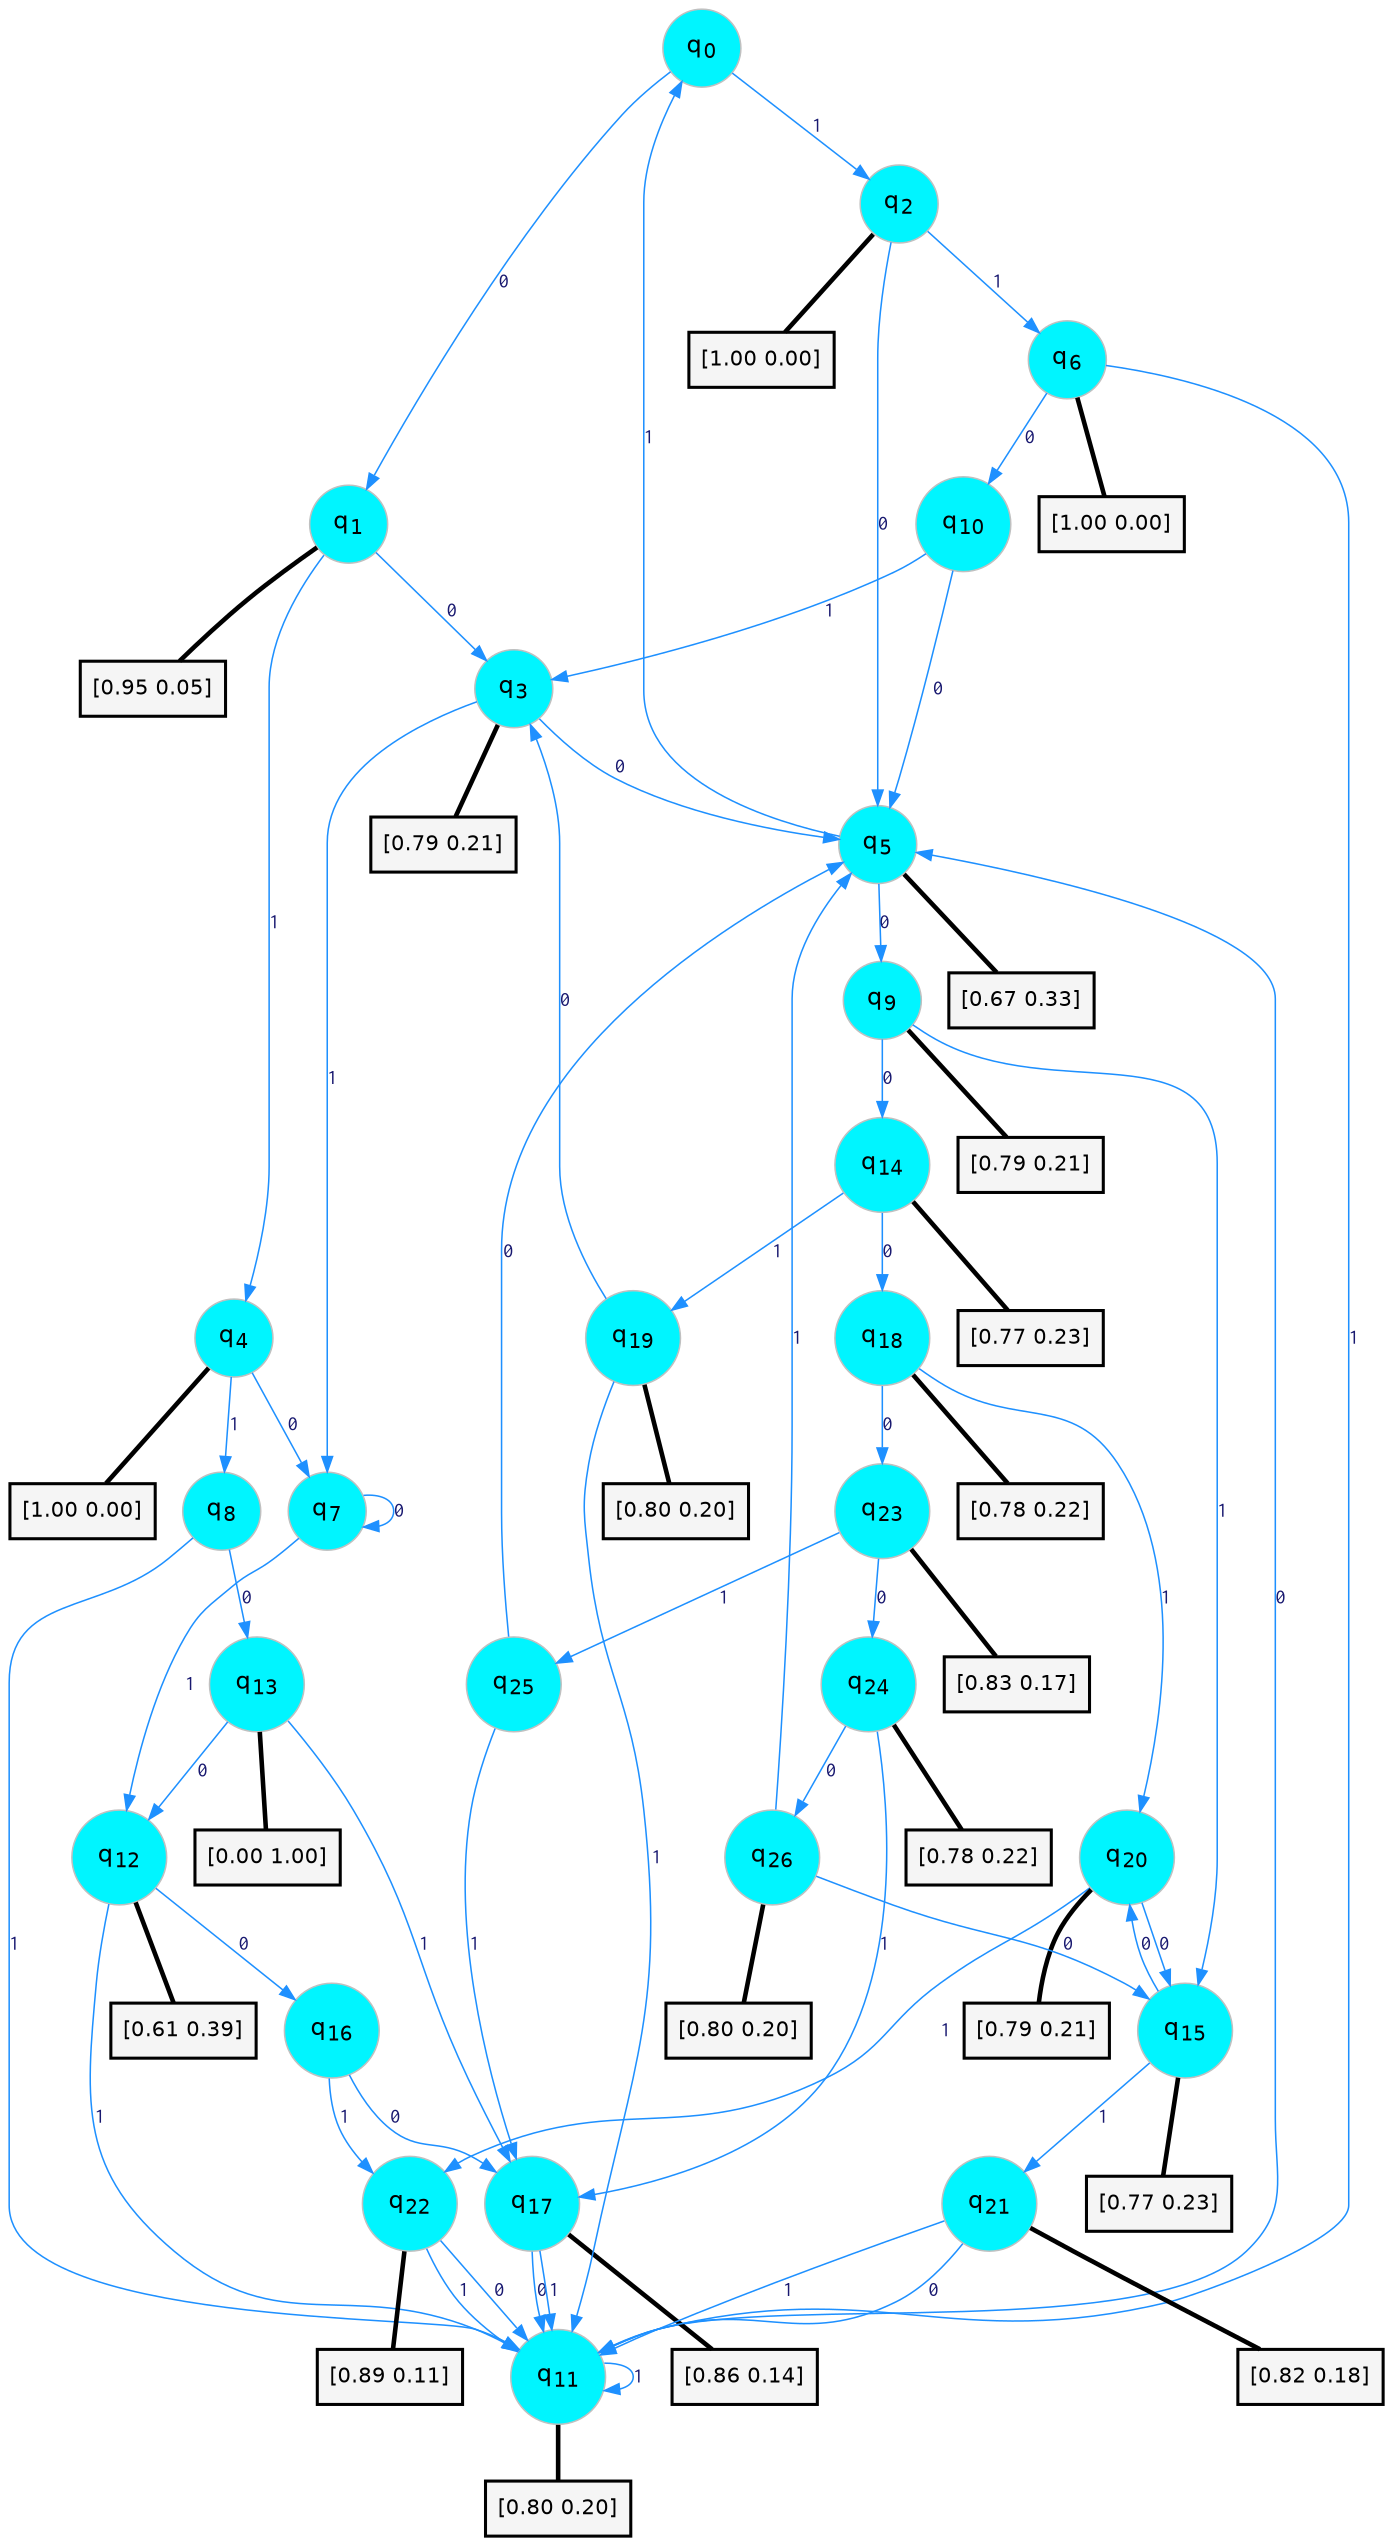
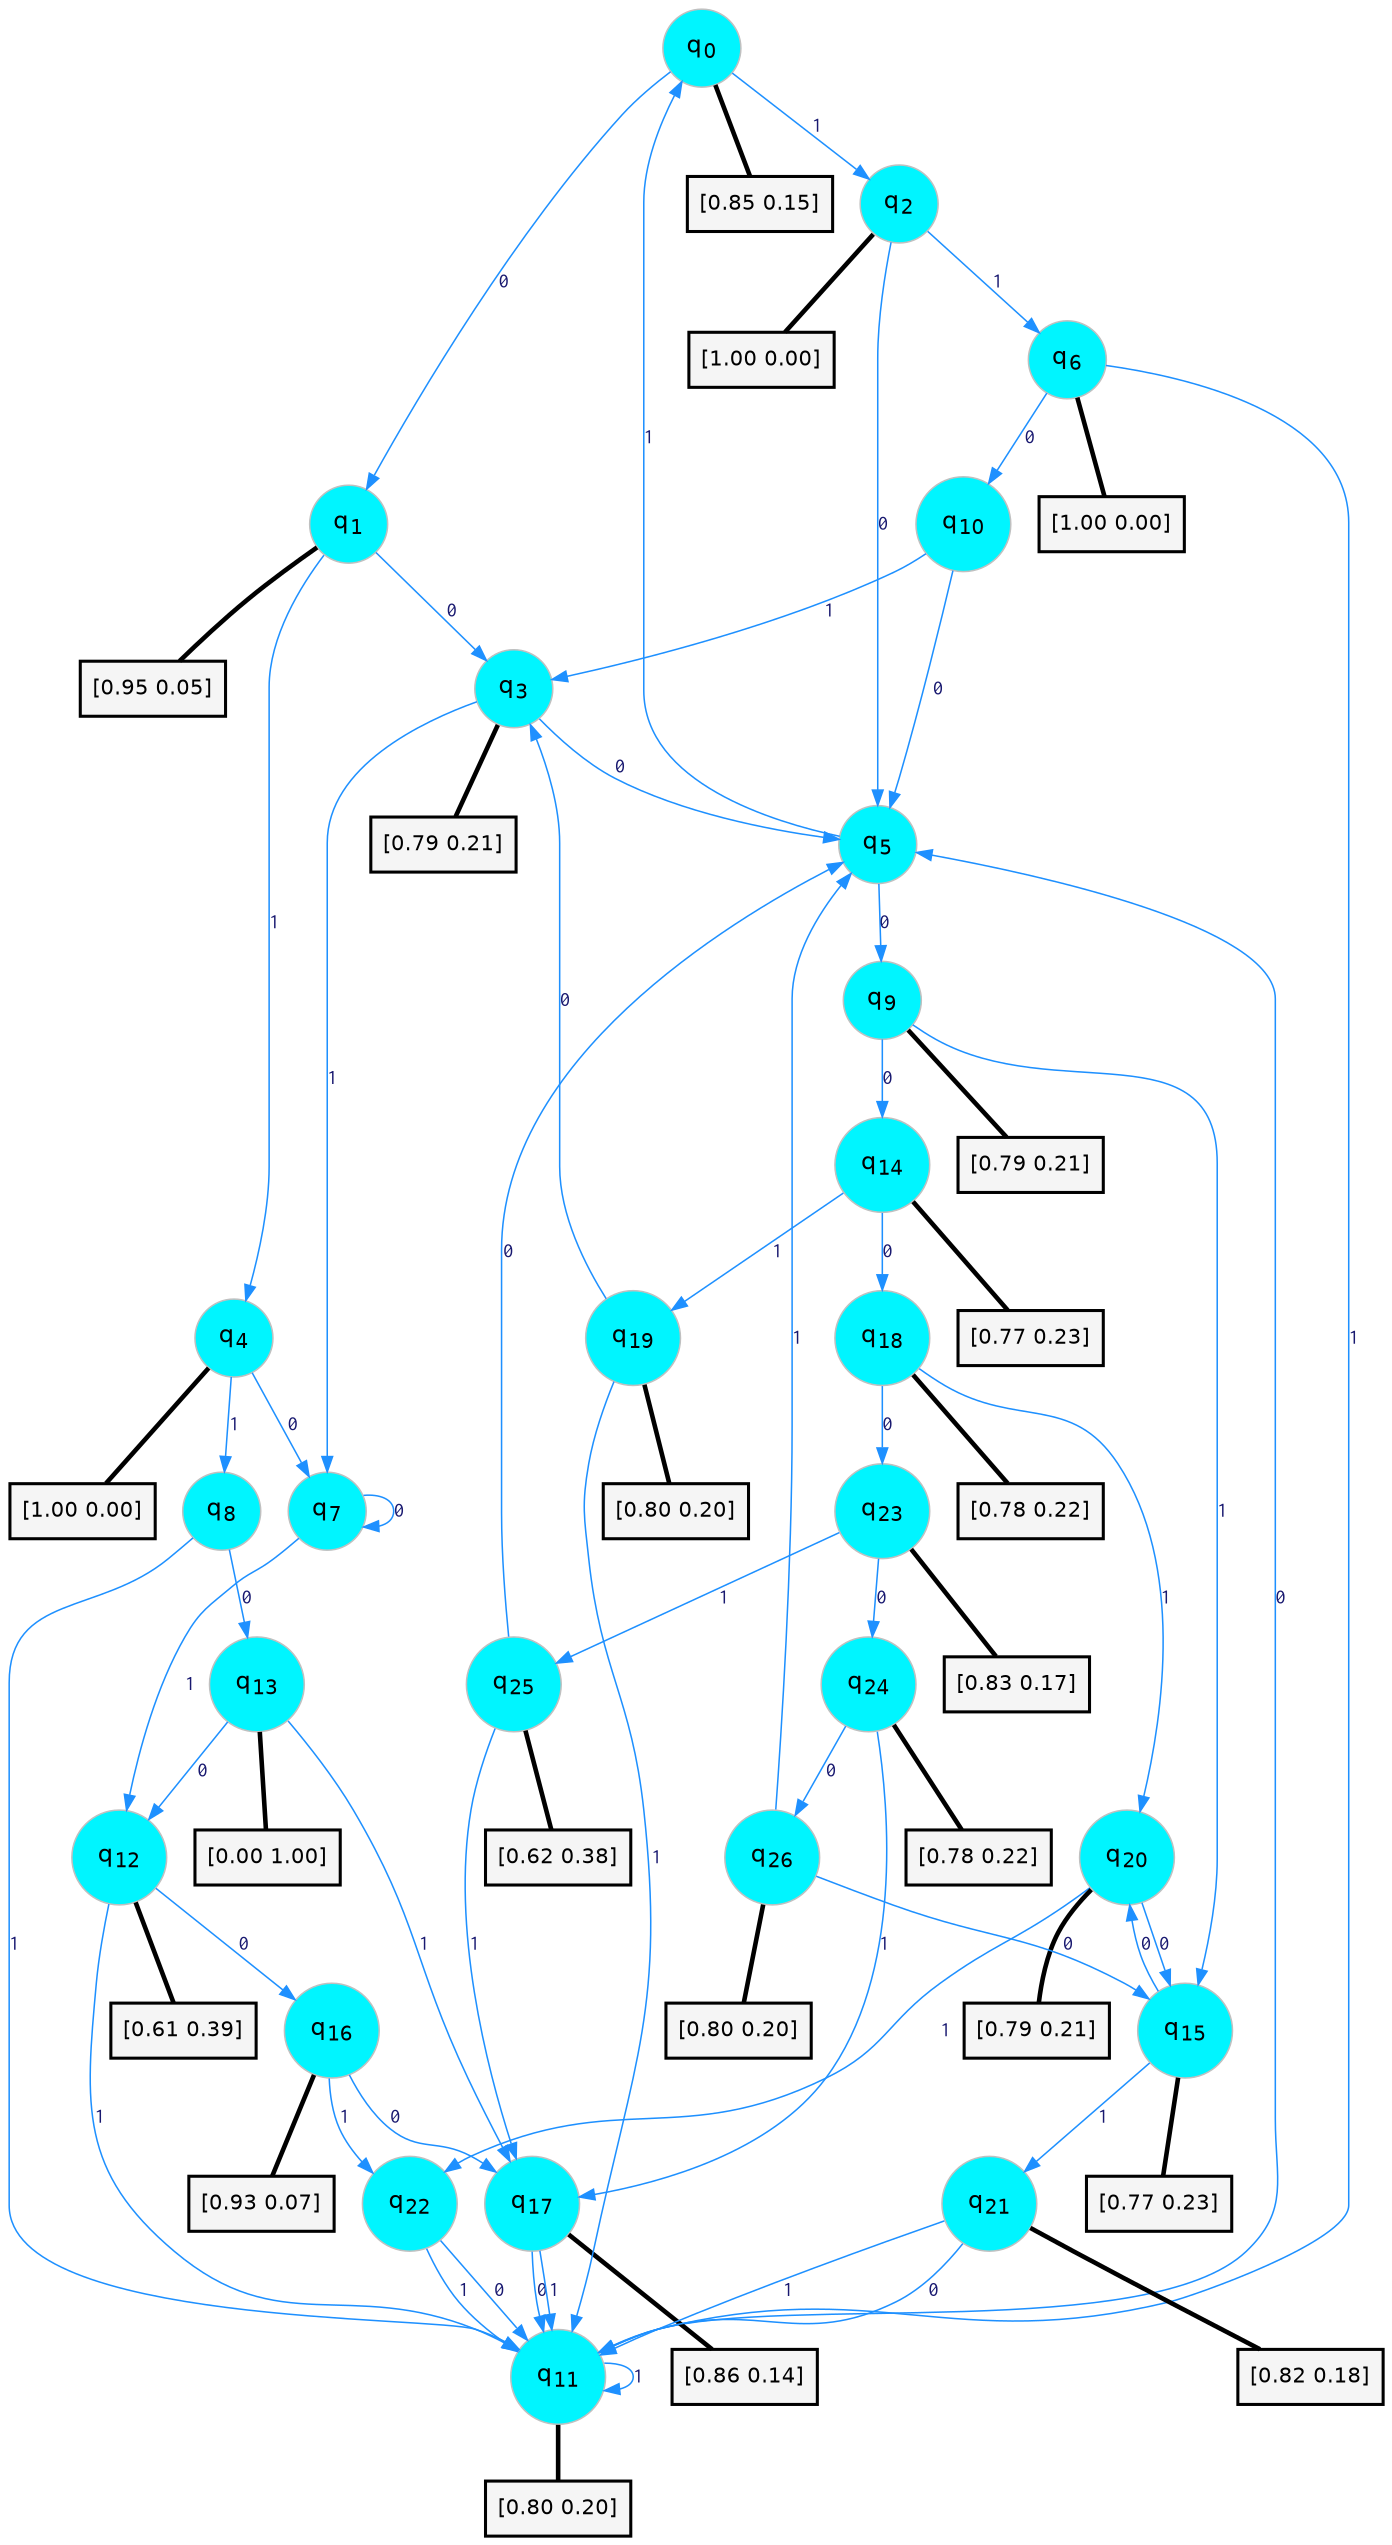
node "[0.85 0.15]": added
node "[0.67 0.33]": removed
node "[0.62 0.38]": added
node "[0.93 0.07]": added
node "[0.89 0.11]": removed
